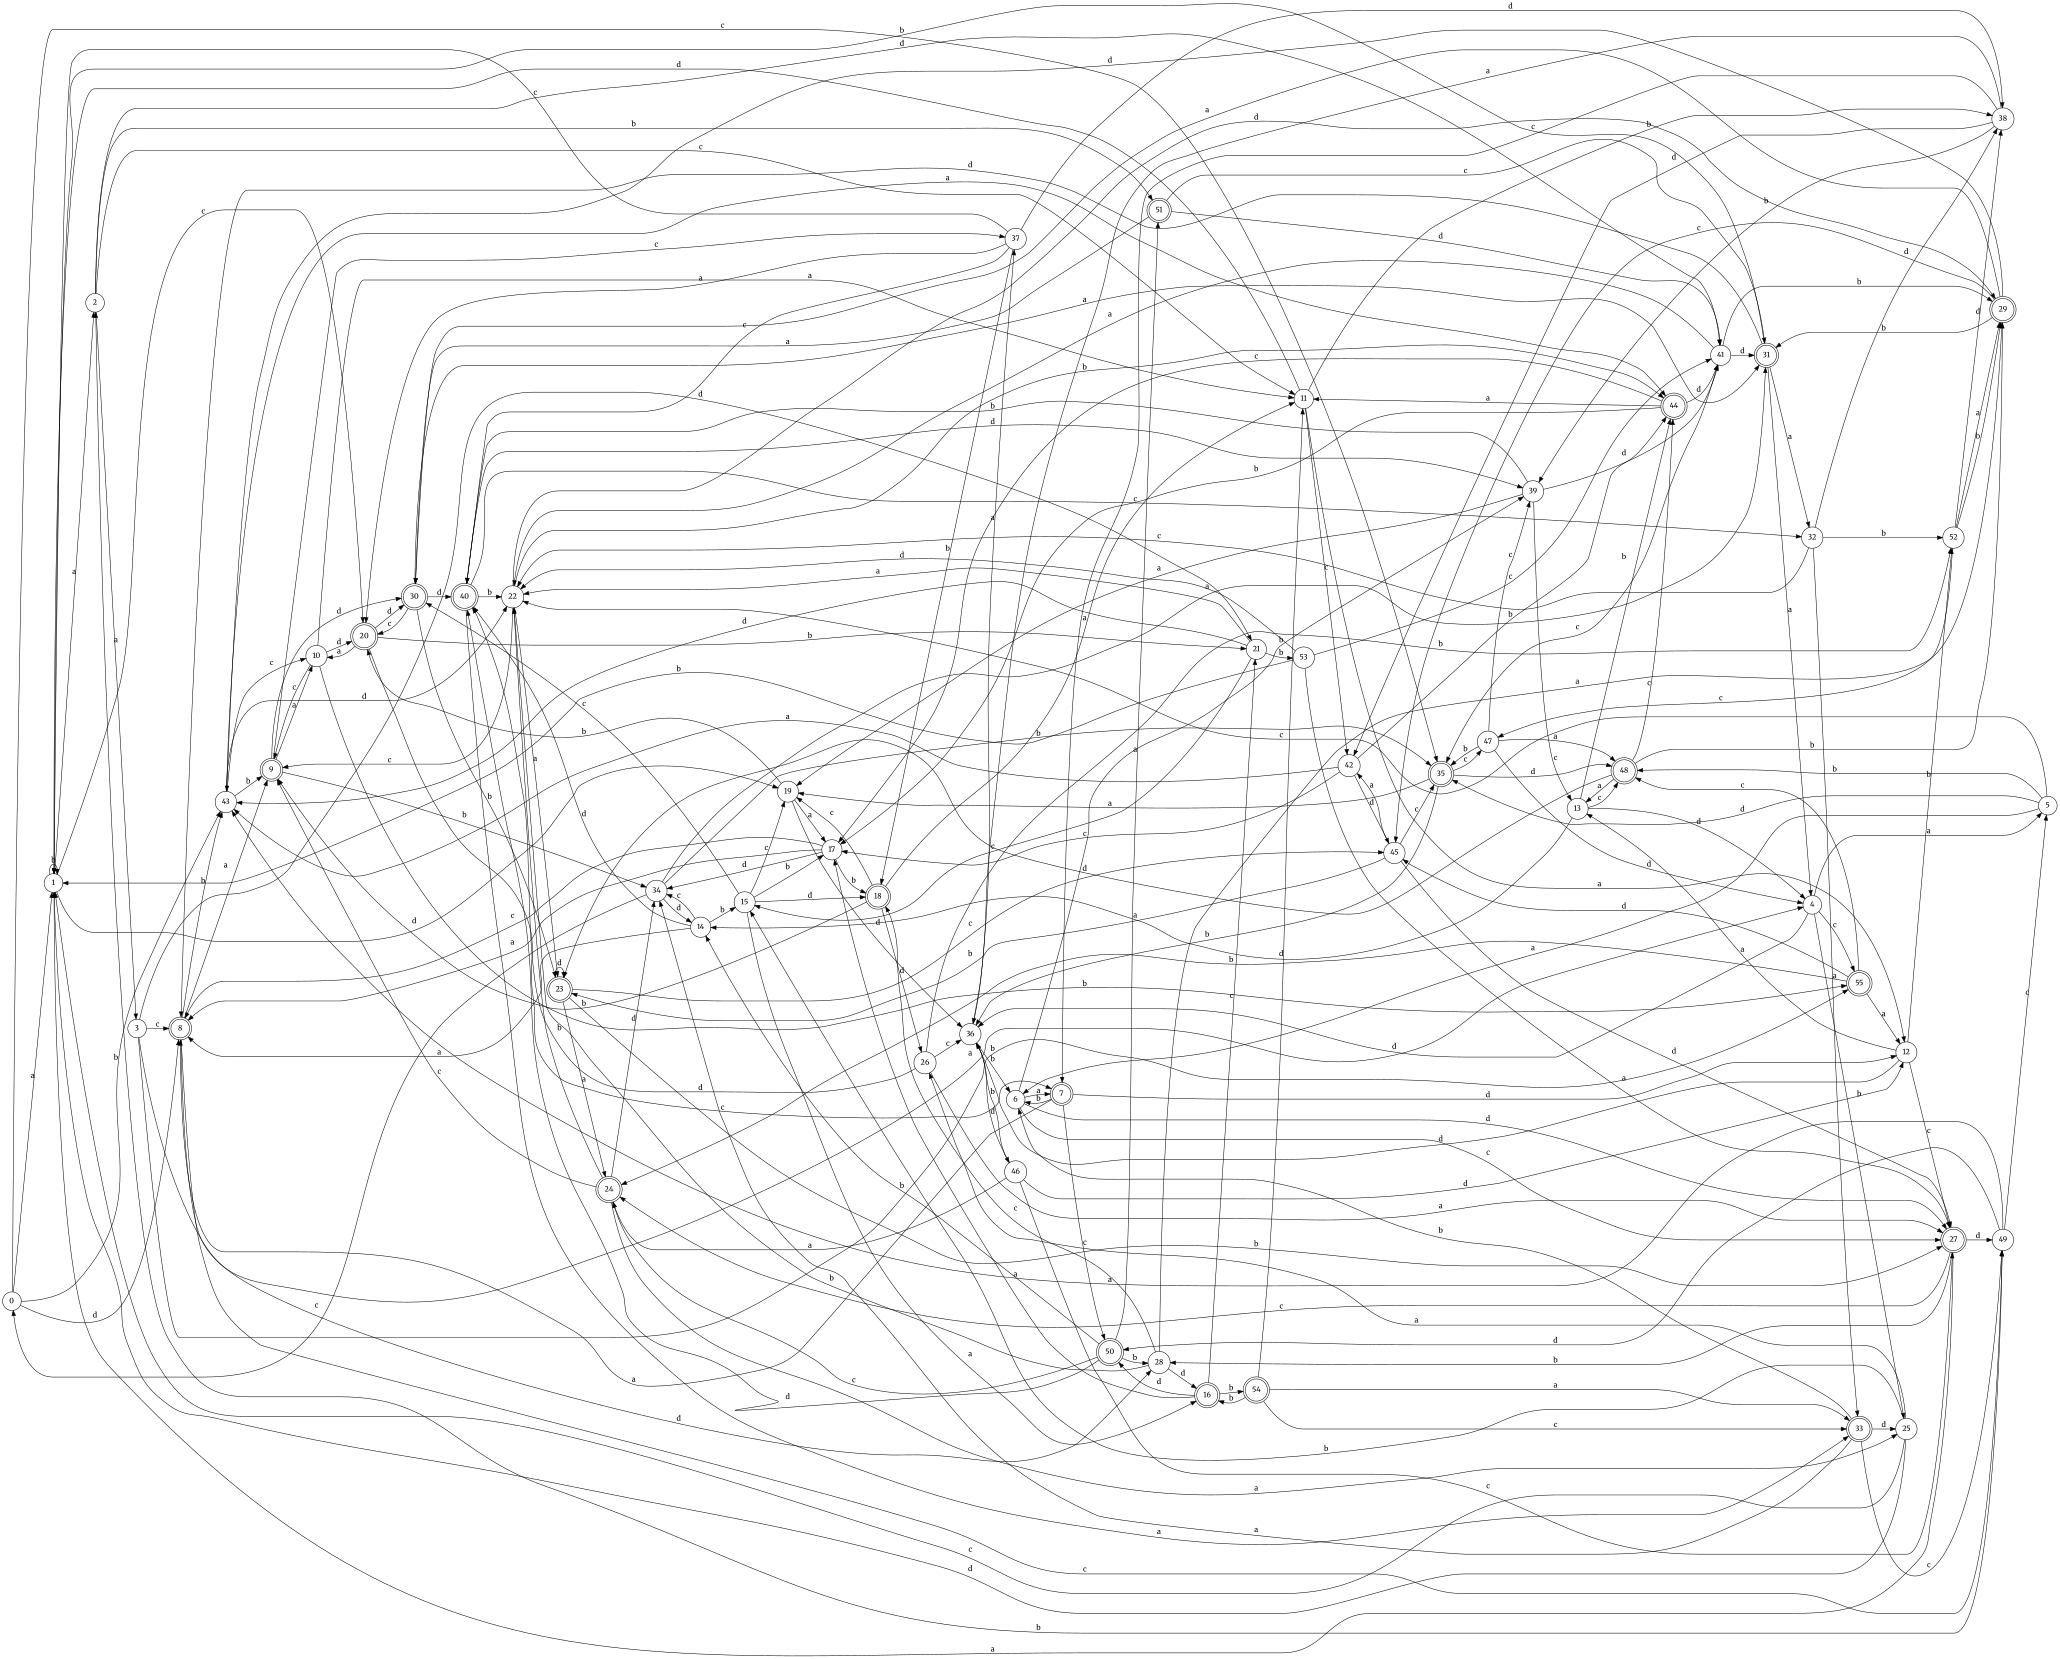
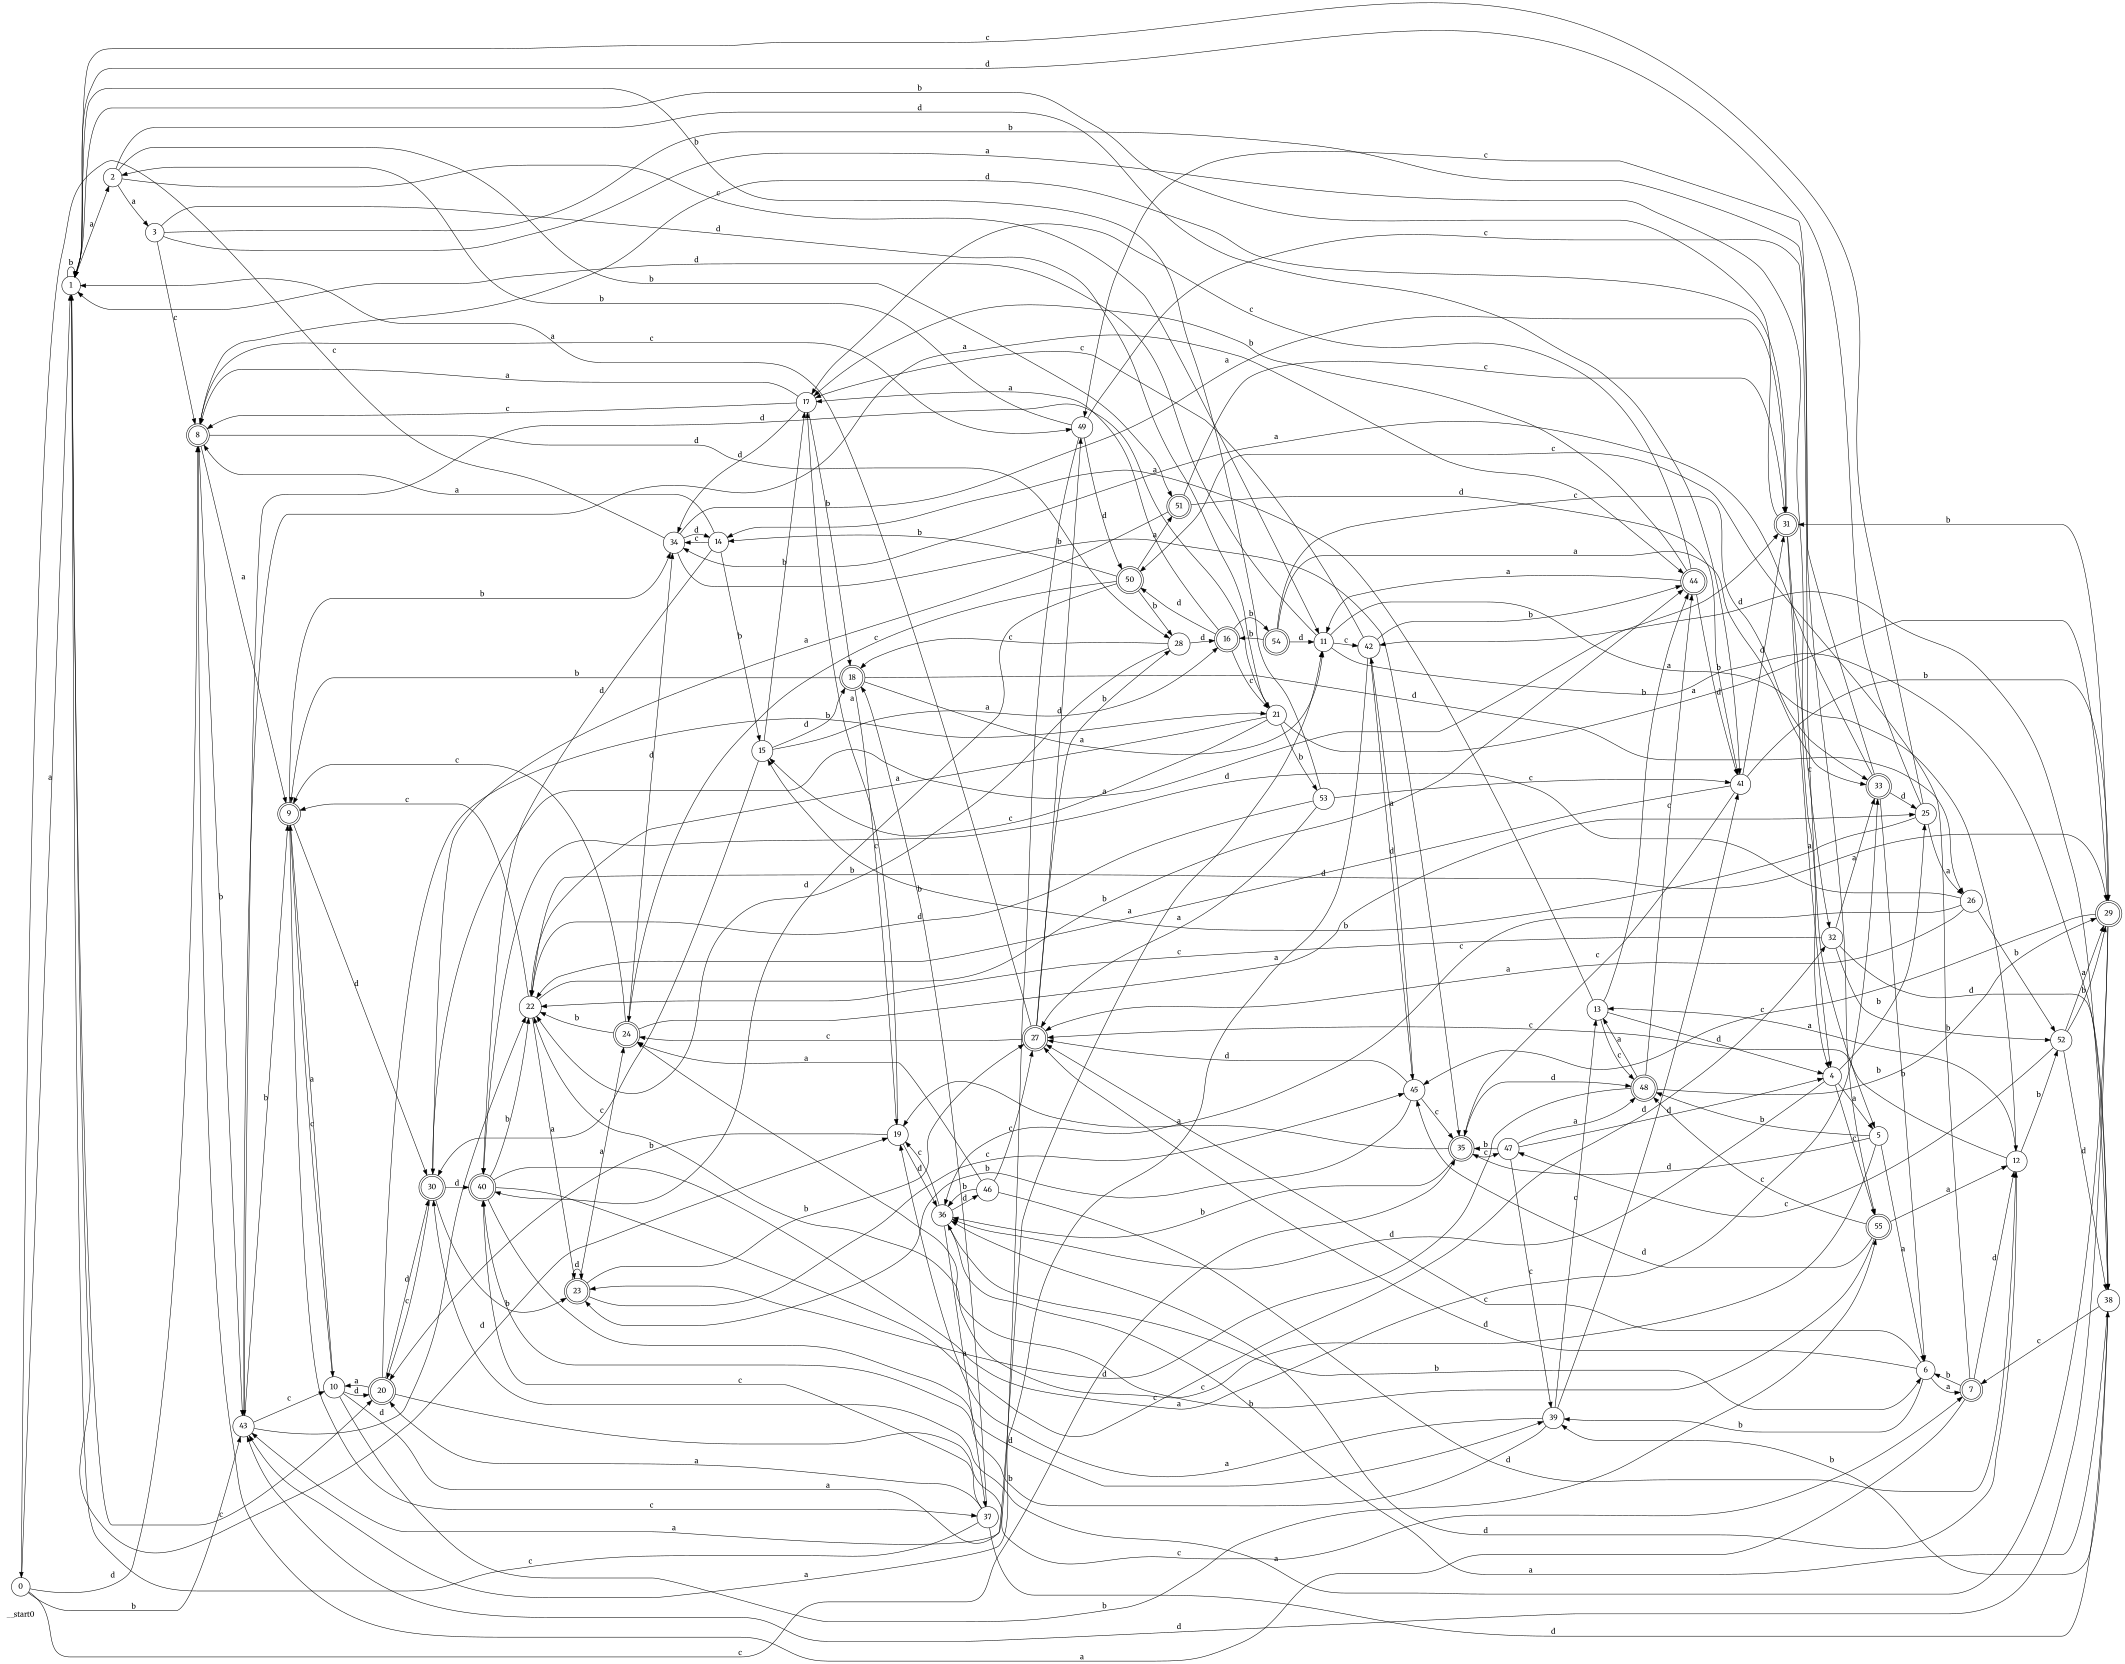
edge "31" -> "32": label "a" -> "c"
edge "28" -> "29": now "21" -> "29"
edge "15" -> "19": now "36" -> "19"
node "__start0": added
